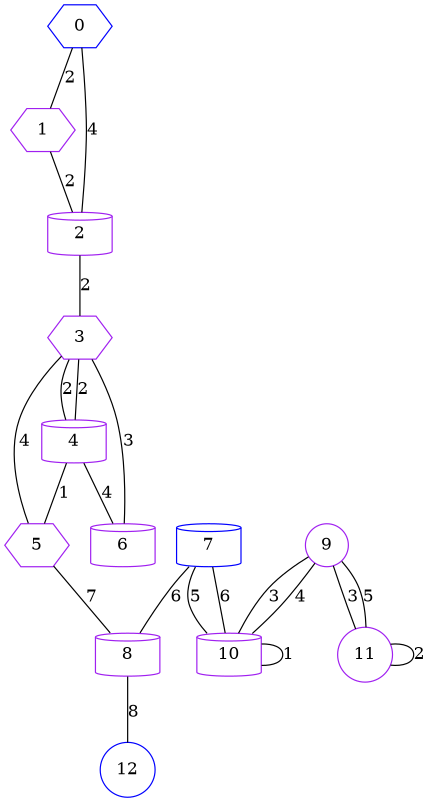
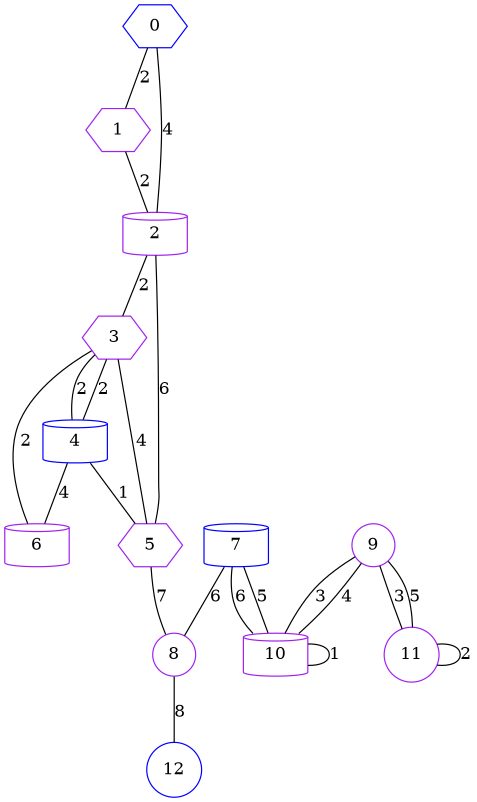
edge "2" -- "5": added, label "6"
node "4": color purple -> blue
edge "3" -- "6": label "3" -> "2"
node "8": shape cylinder -> circle
